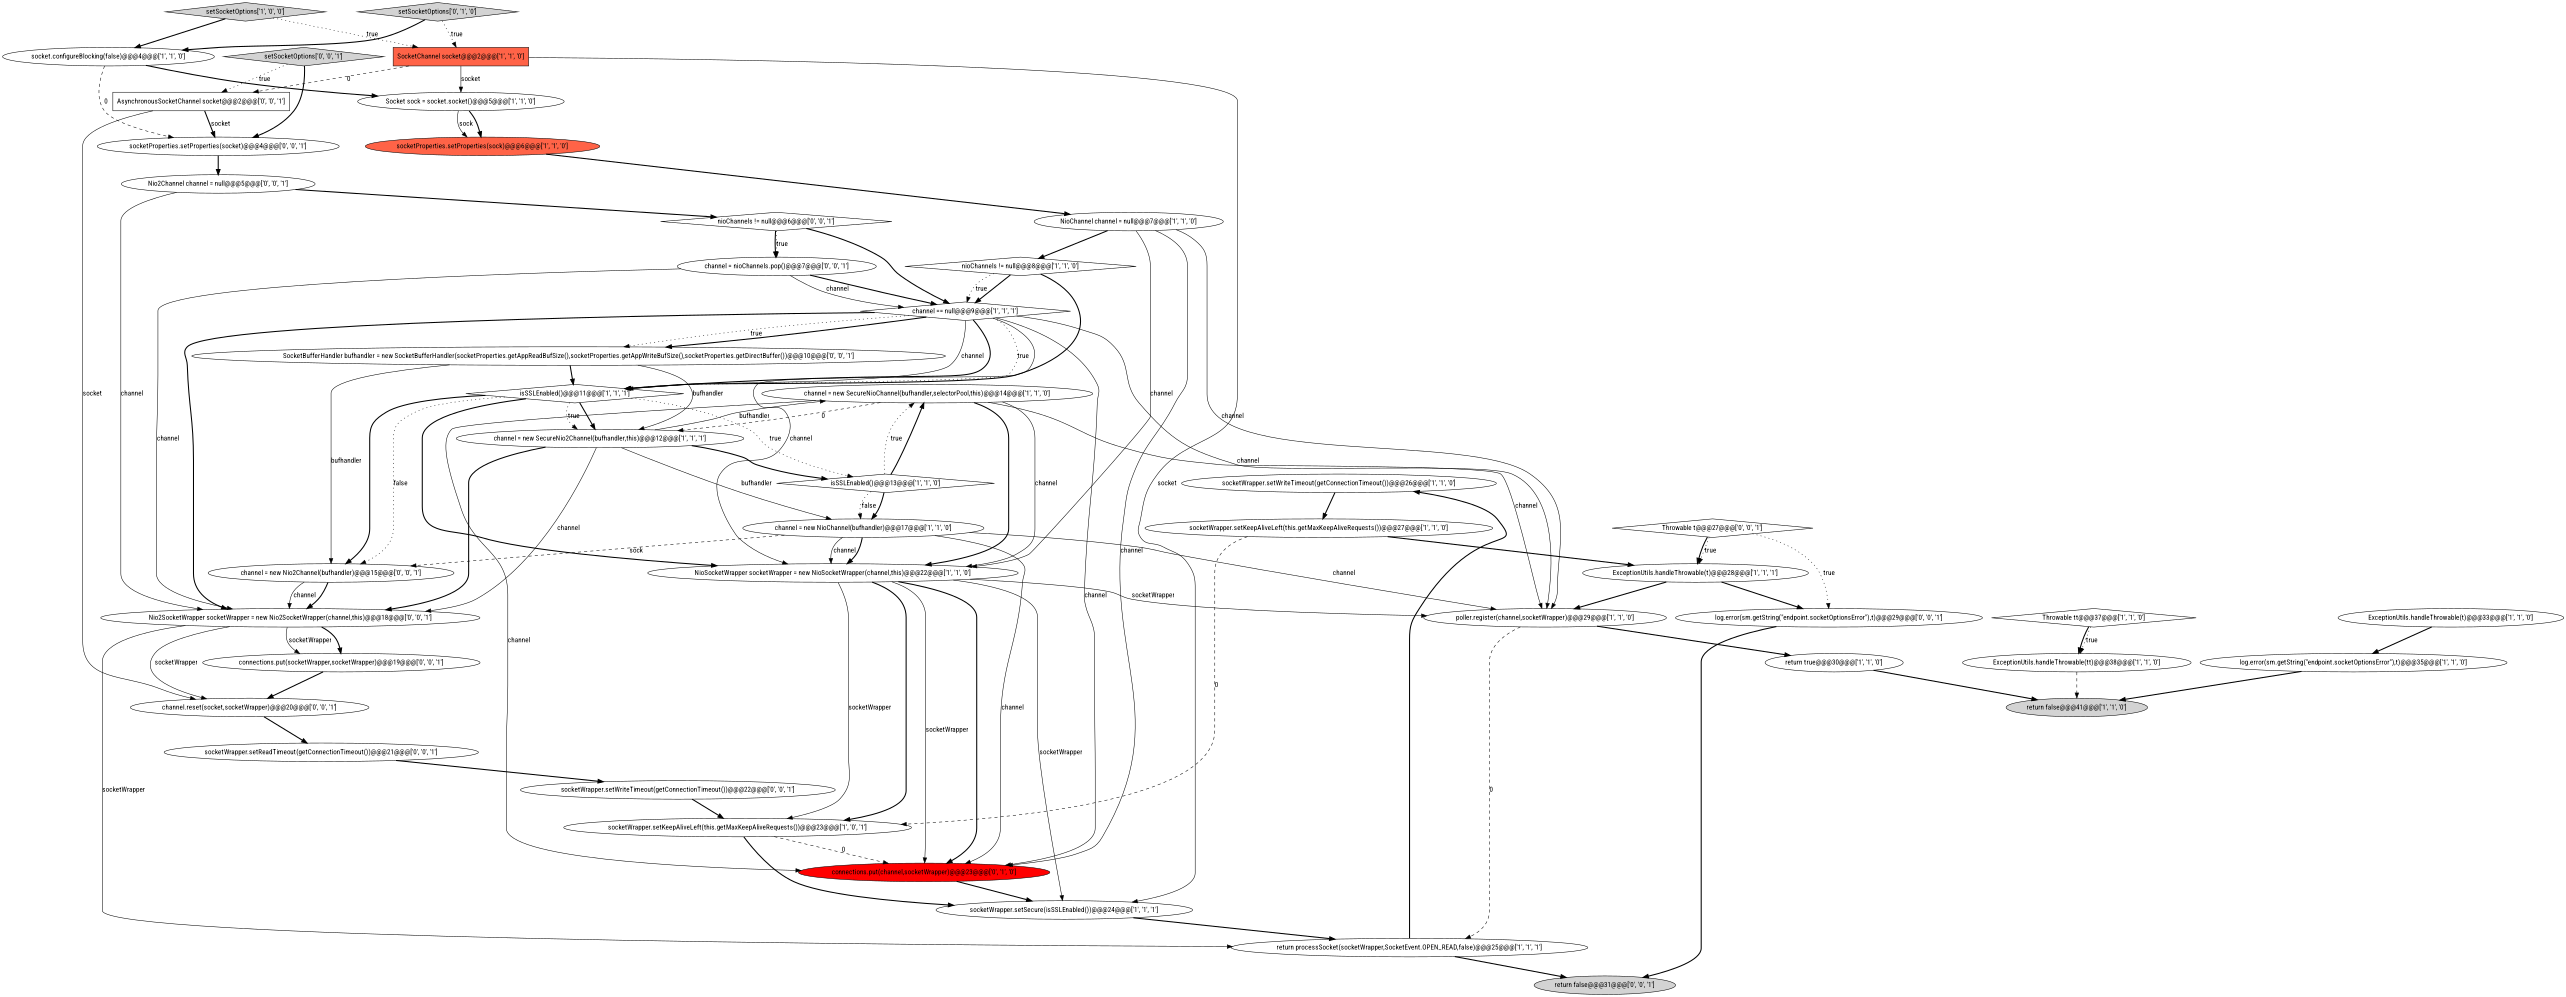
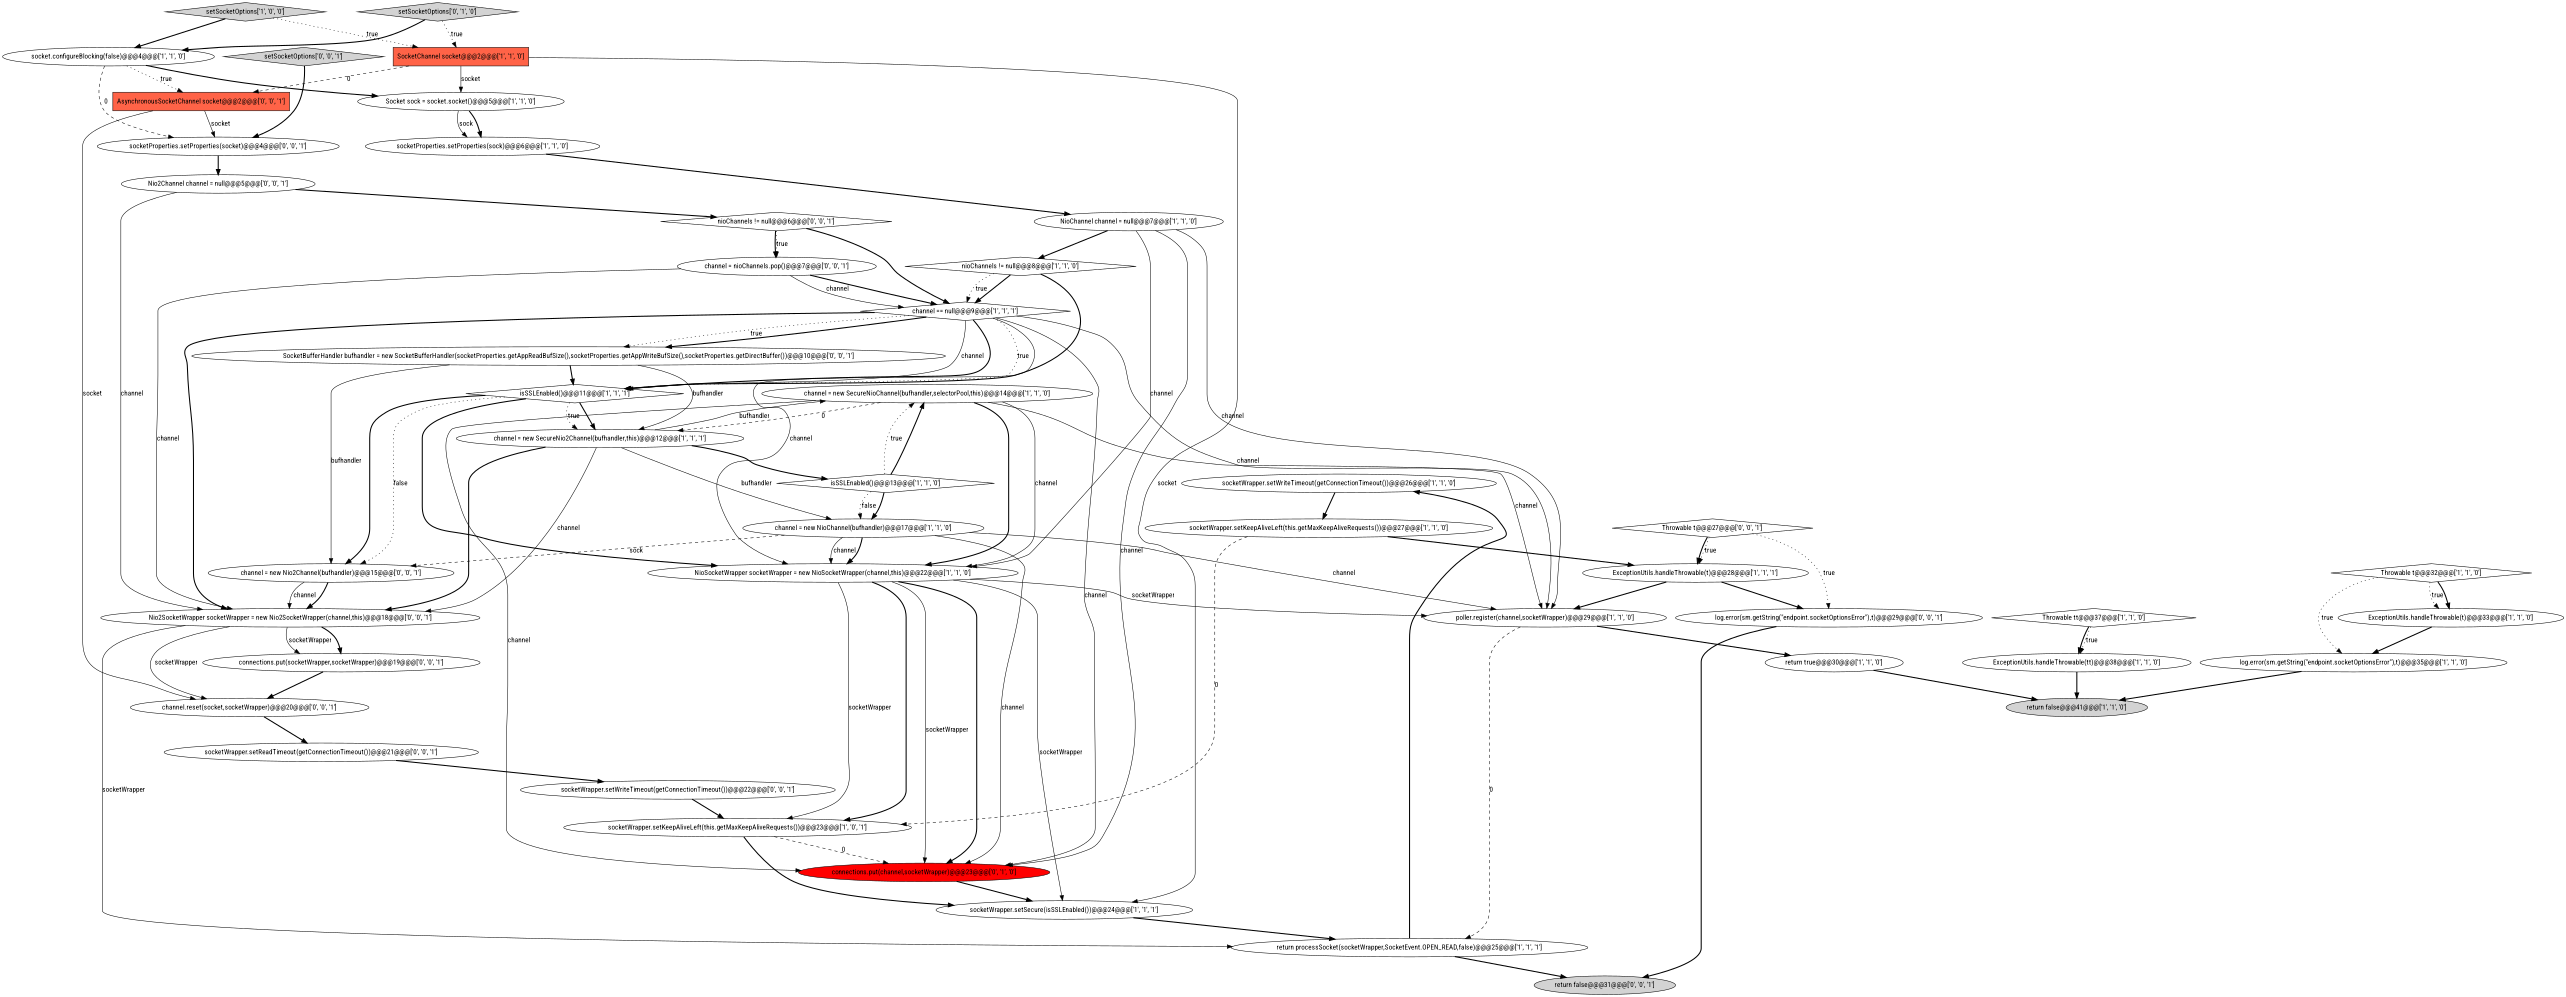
edge "setSocketOptions['0', '0', '1']" -> "AsynchronousSocketChannel socket@@@2@@@['0', '0', '1']": now "socket.configureBlocking(false)@@@4@@@['1', '1', '0']" -> "AsynchronousSocketChannel socket@@@2@@@['0', '0', '1']"
node "AsynchronousSocketChannel socket@@@2@@@['0', '0', '1']": fillcolor white -> tomato
edge "AsynchronousSocketChannel socket@@@2@@@['0', '0', '1']" -> "socketProperties.setProperties(socket)@@@4@@@['0', '0', '1']": style bold -> solid
node "socketProperties.setProperties(sock)@@@6@@@['1', '1', '0']": fillcolor tomato -> white
edge "isSSLEnabled()@@@11@@@['1', '1', '1']" -> "isSSLEnabled()@@@13@@@['1', '1', '0']": removed, label "true"
node "Throwable t@@@32@@@['1', '1', '0']": added
edge "ExceptionUtils.handleThrowable(tt)@@@38@@@['1', '1', '0']" -> "return false@@@41@@@['1', '1', '0']": style dashed -> bold
